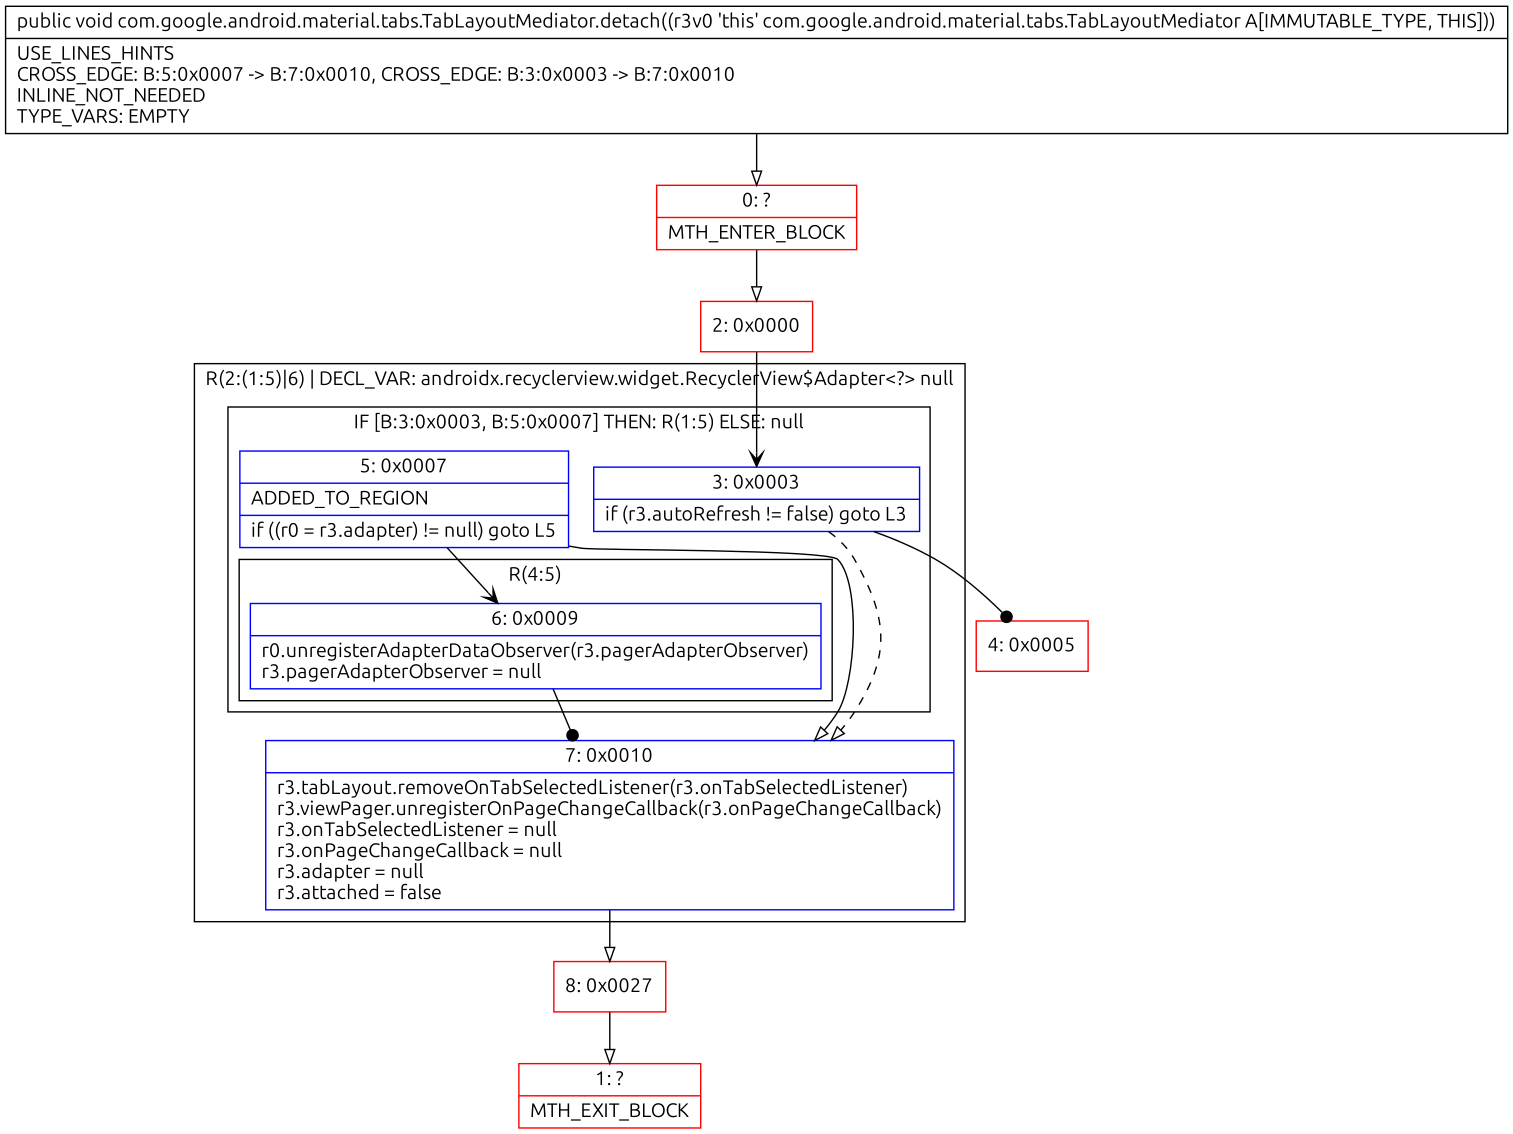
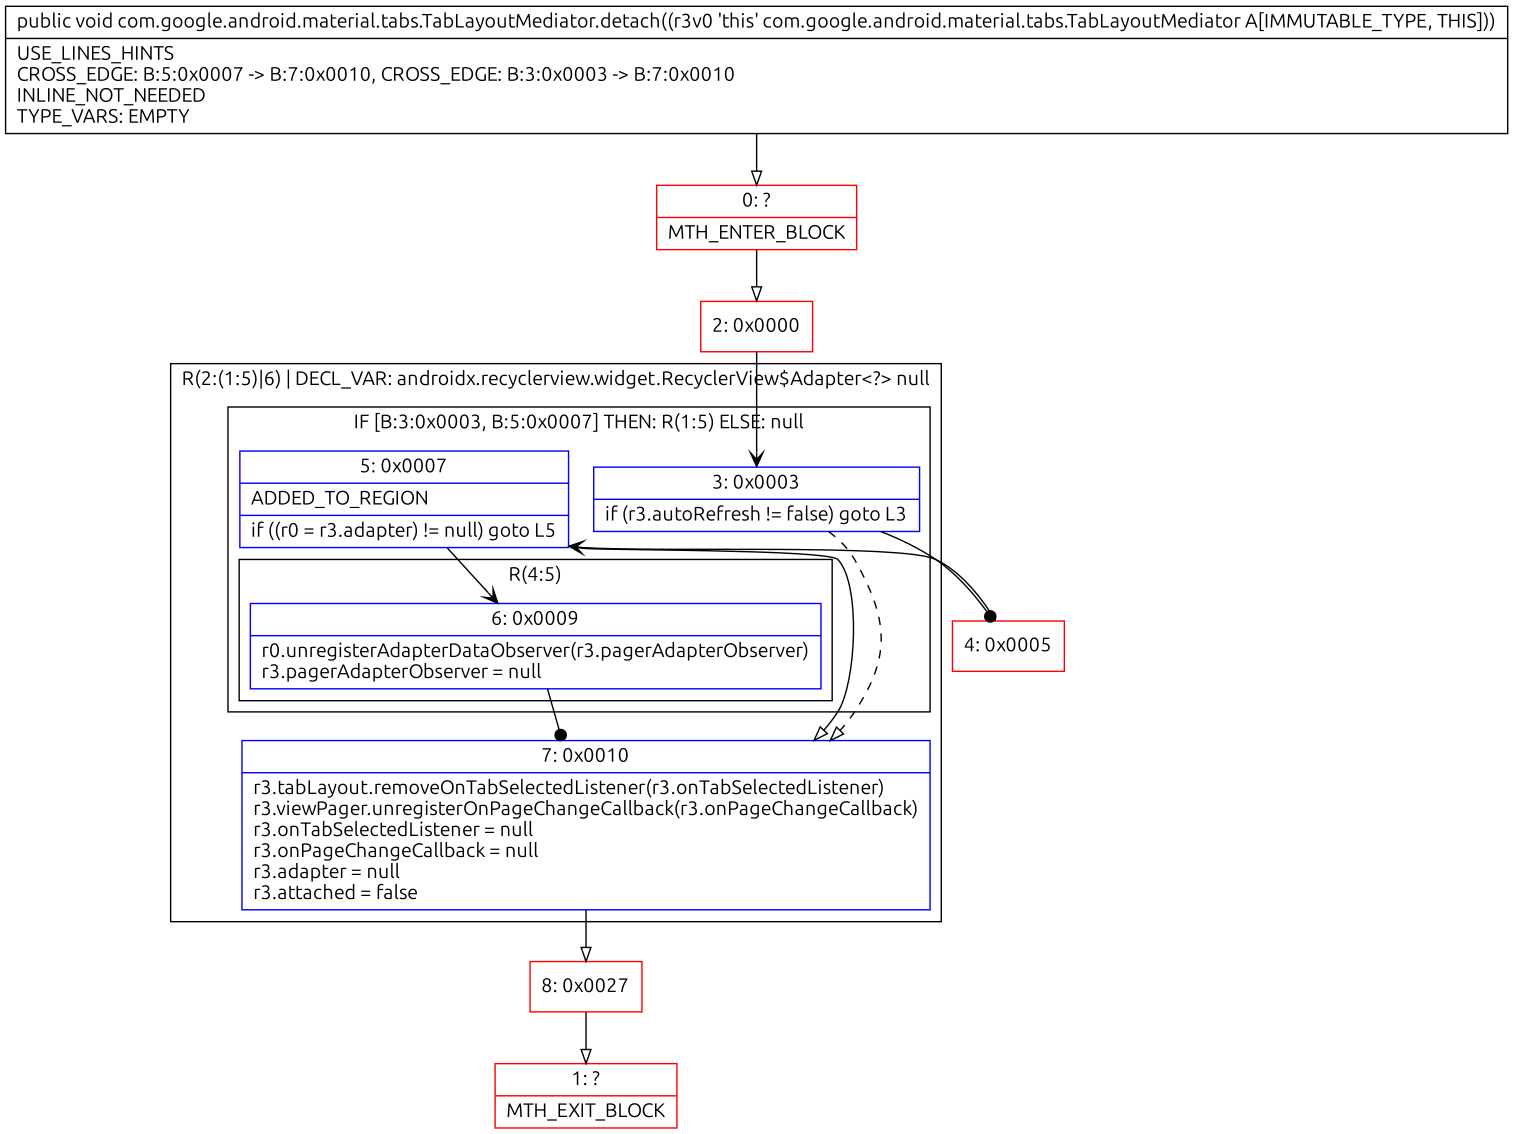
edge "4: 0x0005" -> "5: 0x0007": added
